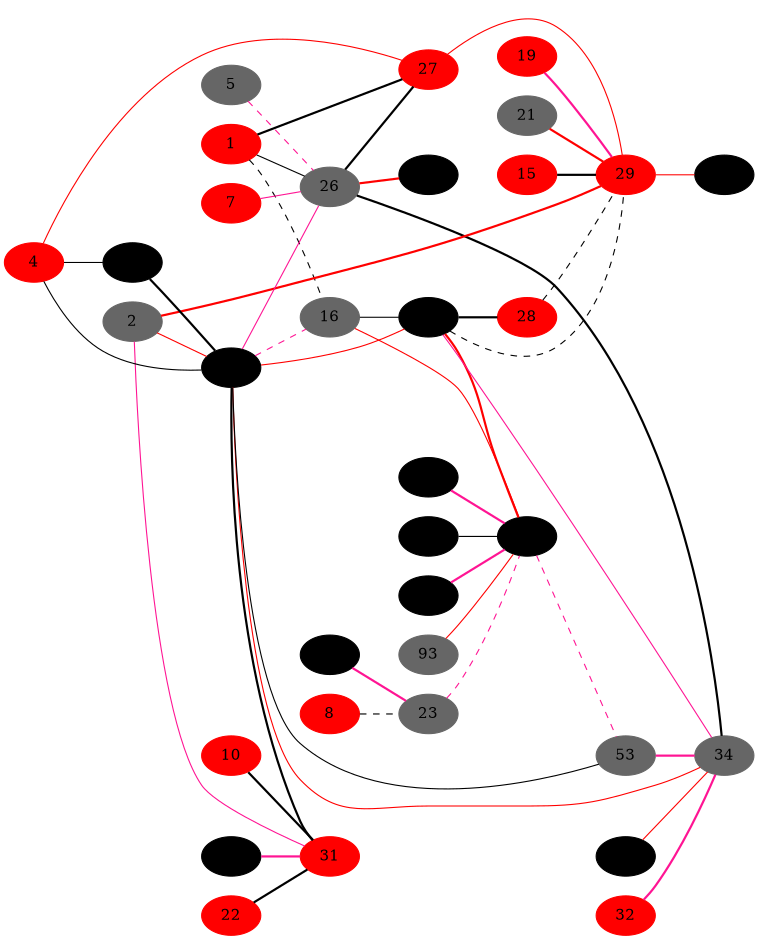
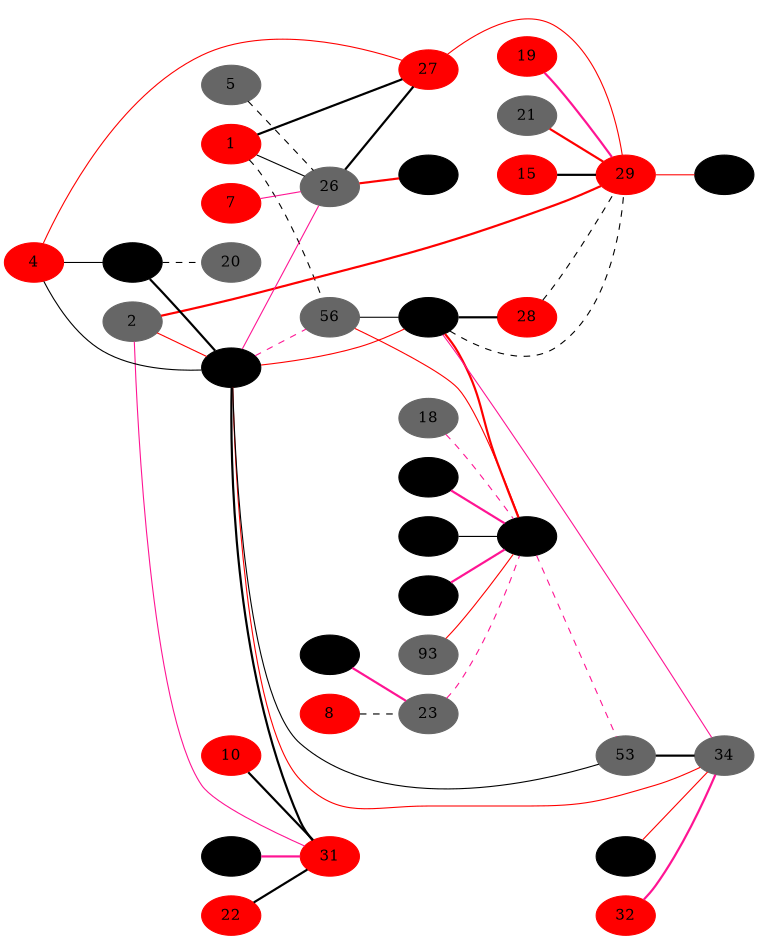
edge "5" -- "26": color deeppink -> black
node "20": added
node "16": label "16" -> "56"
edge "26" -- "34": removed
node "18": added
edge "53" -- "34": color deeppink -> black
